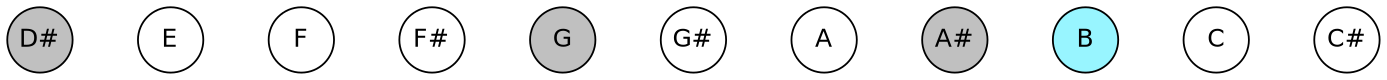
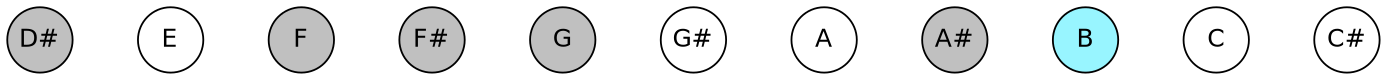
node "F": fillcolor white -> gray
node "F#": fillcolor white -> gray
